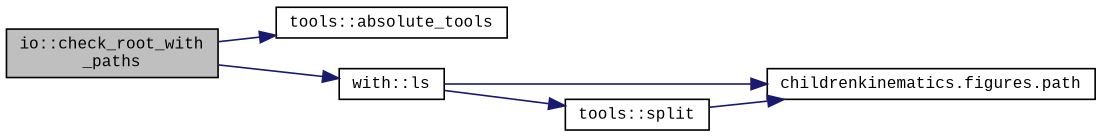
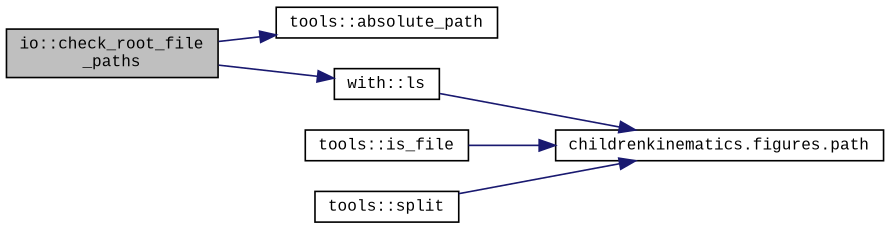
node "tools::absolute_tools": label "tools::absolute_tools" -> "tools::absolute_path"
node "io::check_root_with _paths": label "io::check_root_with _paths" -> "io::check_root_file _paths"
edge "with::ls" -> "tools::split": removed
node "tools::is_file": added
